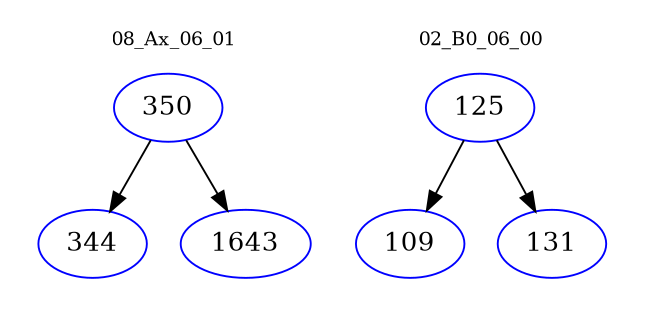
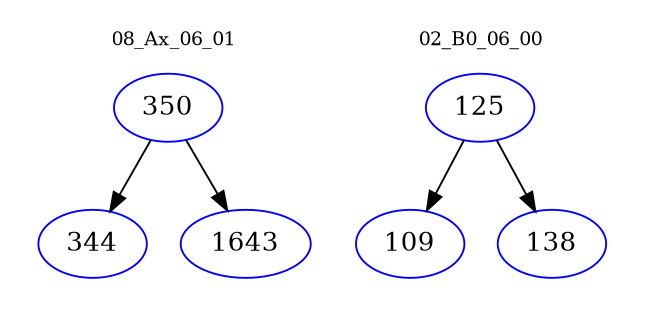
node "131": label "131" -> "138"
